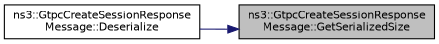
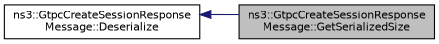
edge "ns3::GtpcCreateSessionResponse Message::Deserialize" -> "ns3::GtpcCreateSessionResponse Message::GetSerializedSize": reversed
